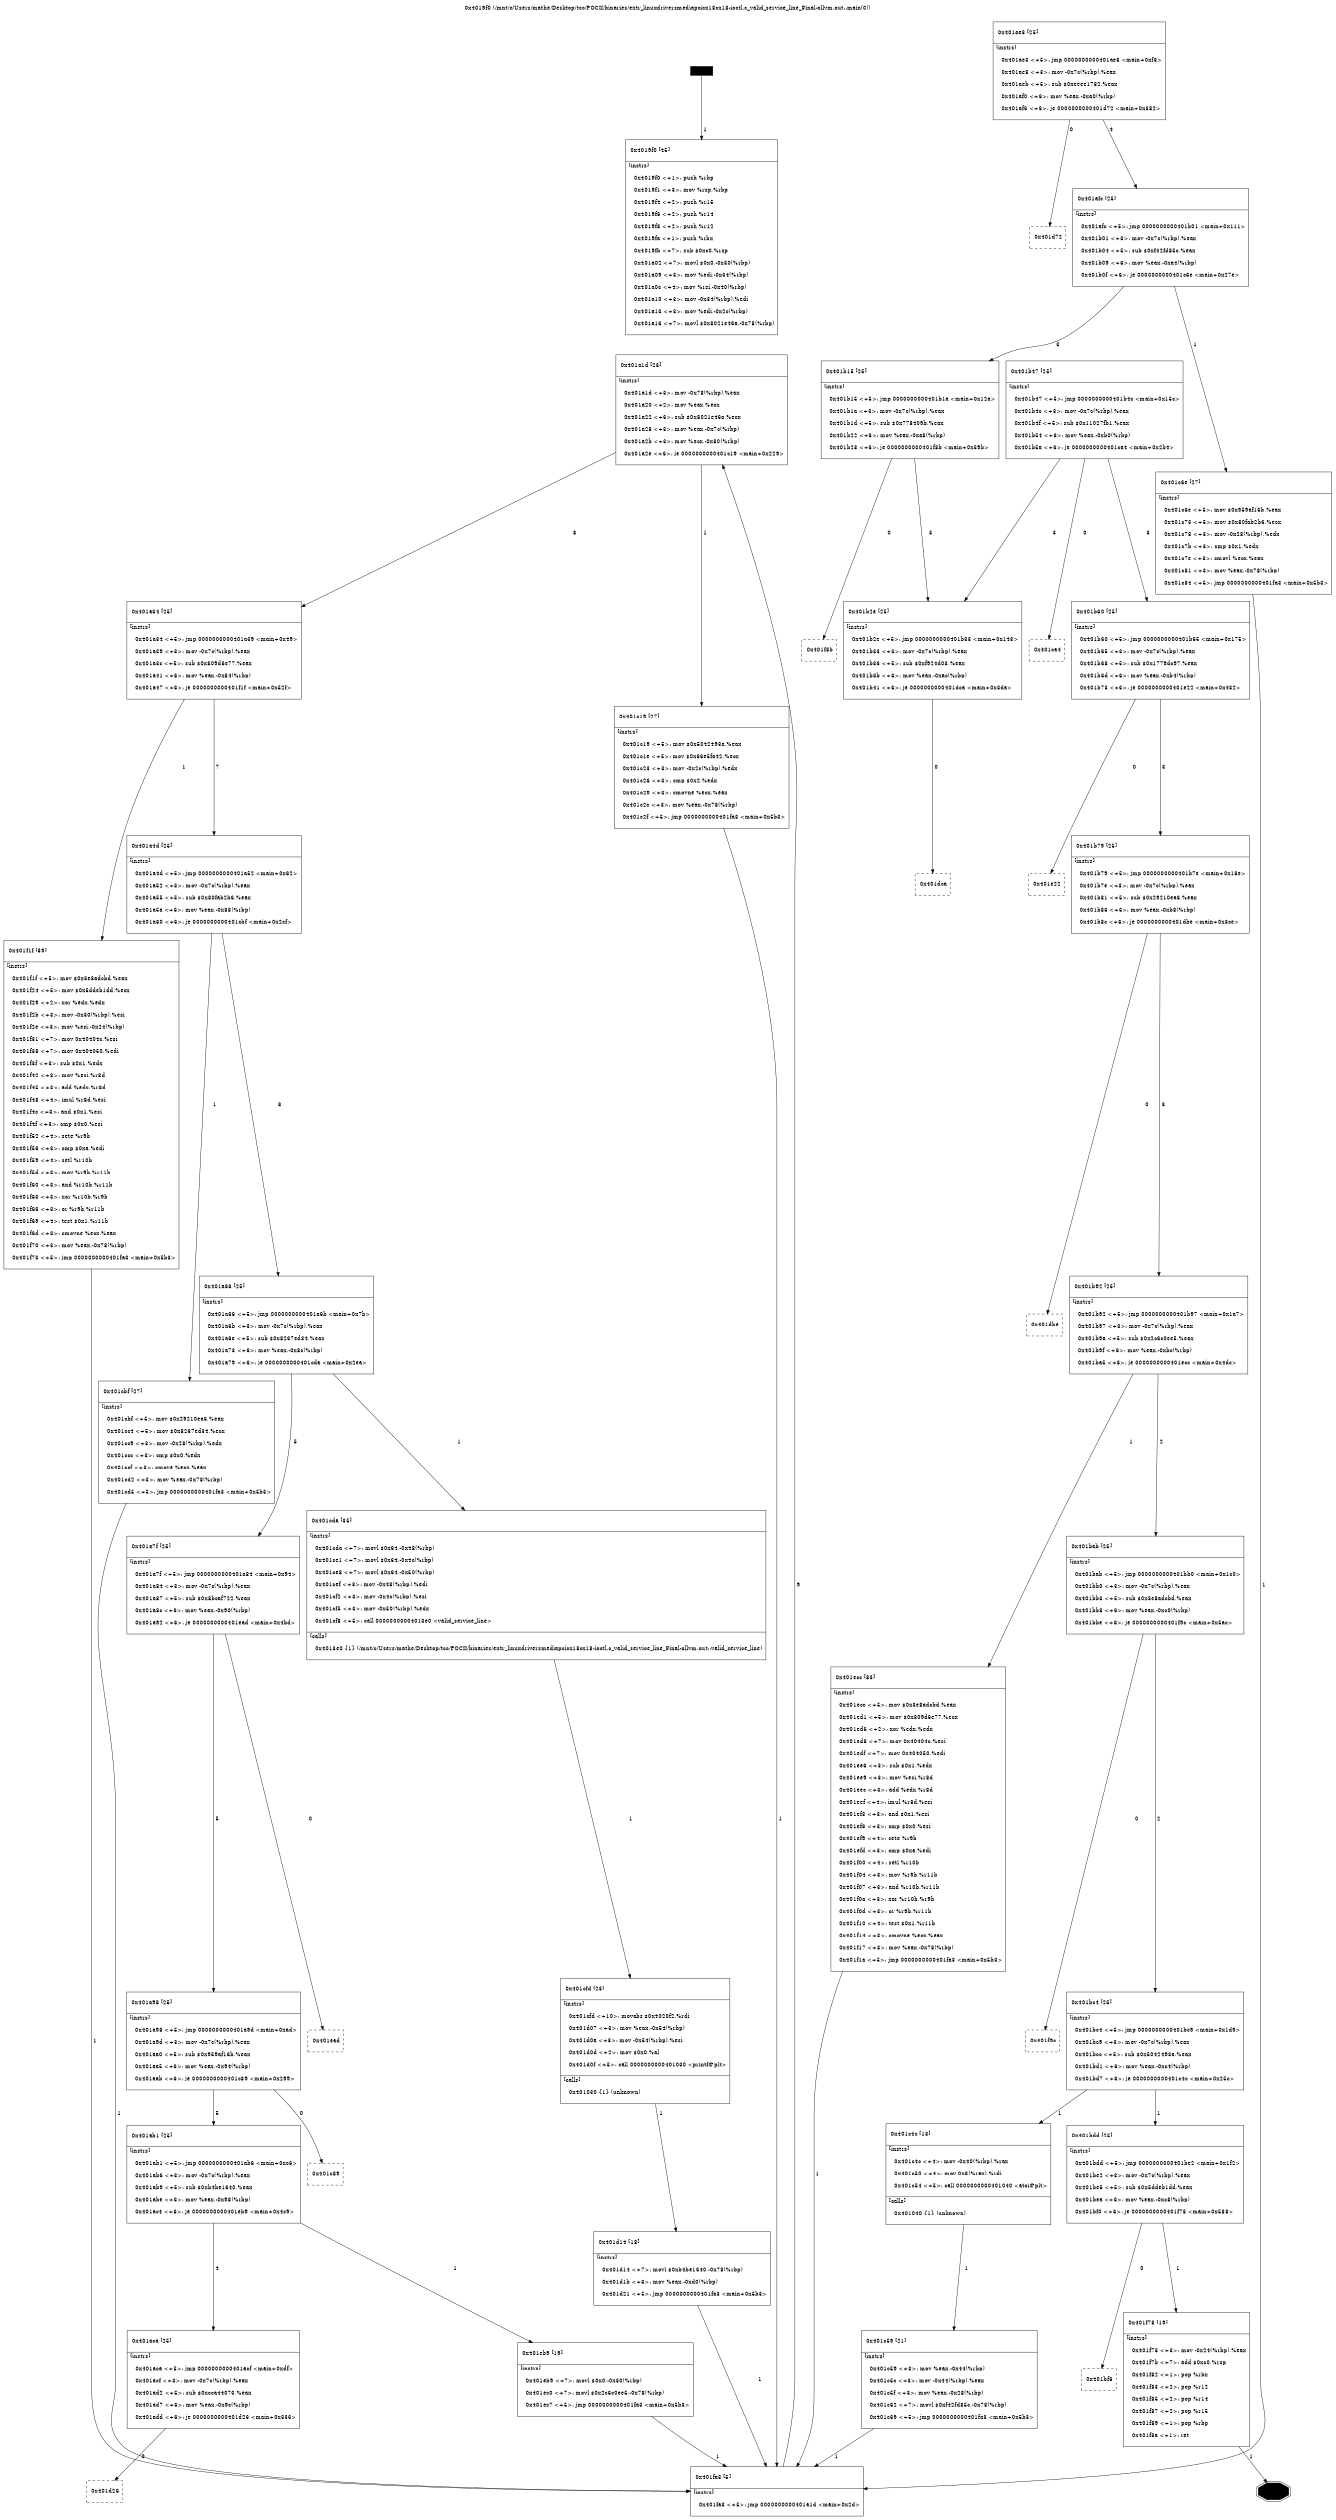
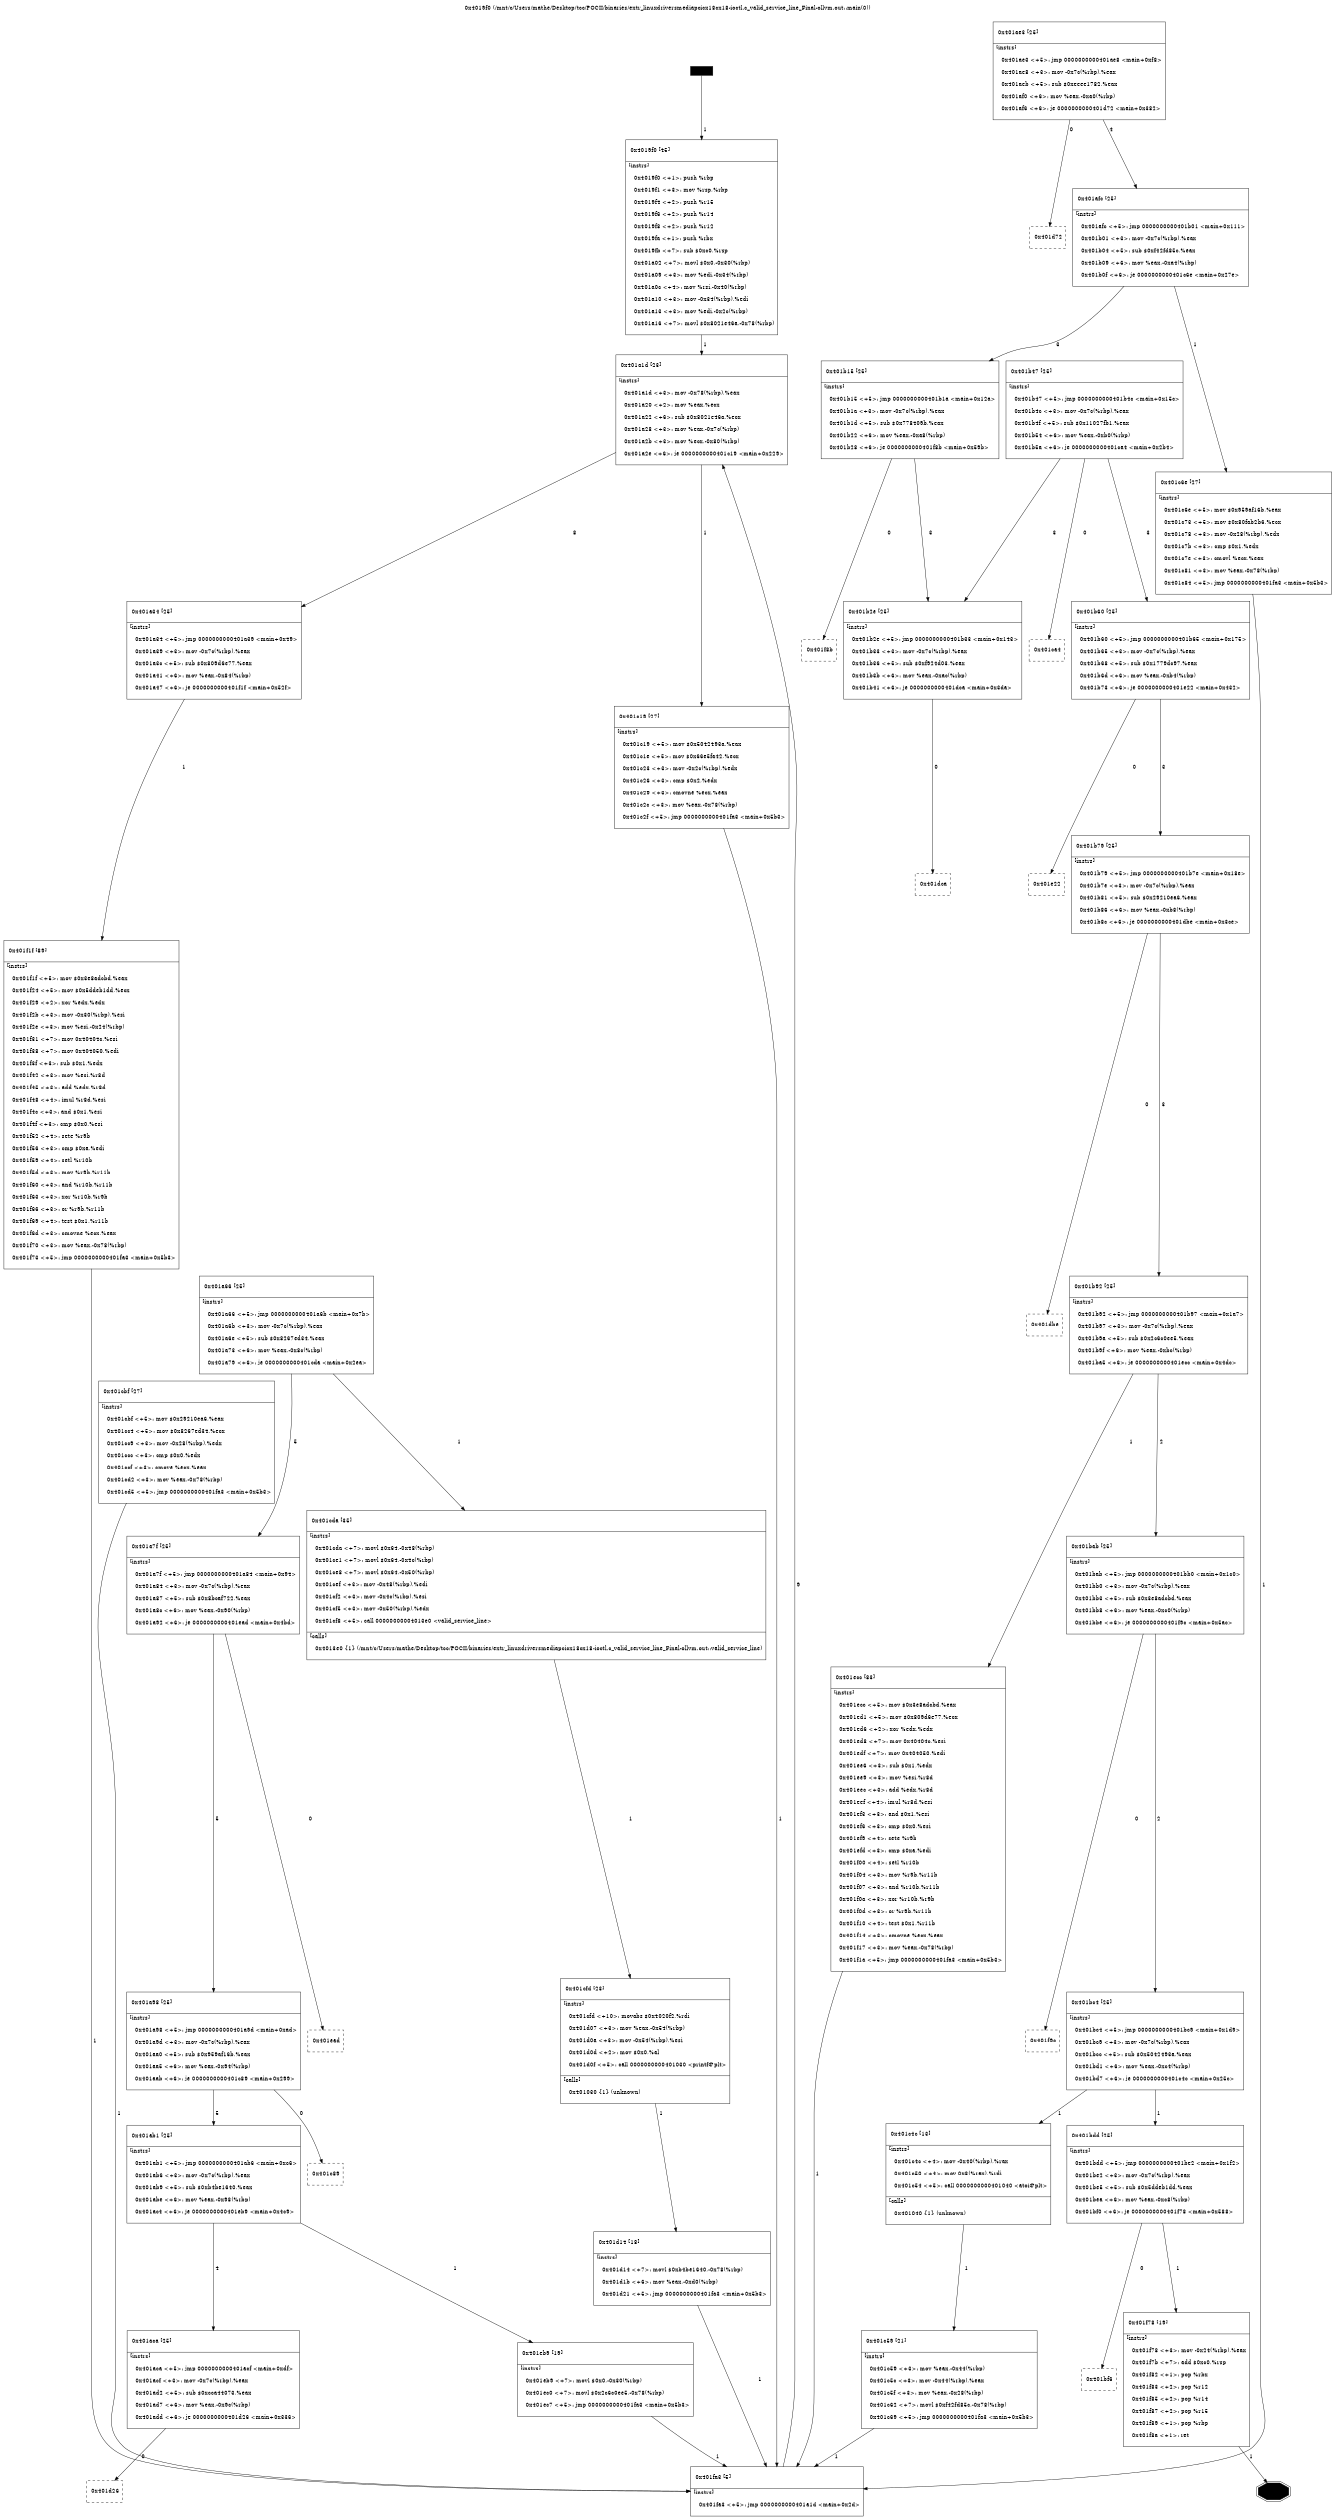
edge "0x4019f0 [45]" -> "0x401a1d [23]": added, label "1"
node "0x401a4d [25]": removed
